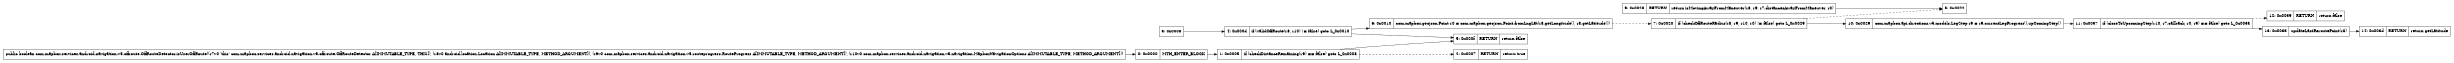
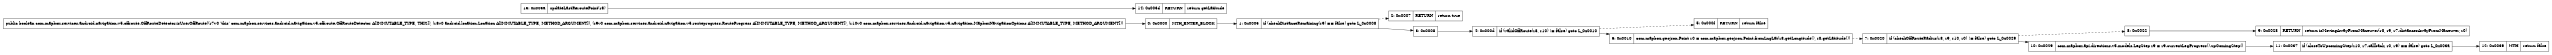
edge "9: 0x0028" -> "8: 0x0022": reversed
node "12: 0x0039": text "RETURN" -> "MTH"
edge "11: 0x0037" -> "12: 0x0039": style dashed -> solid
edge "11: 0x0037" -> "13: 0x003a": removed
edge "4: 0x000d" -> "5: 0x000f": style solid -> dashed
edge "1: 0x0005" -> "5: 0x000f": now "1: 0x0005" -> "3: 0x0008"
